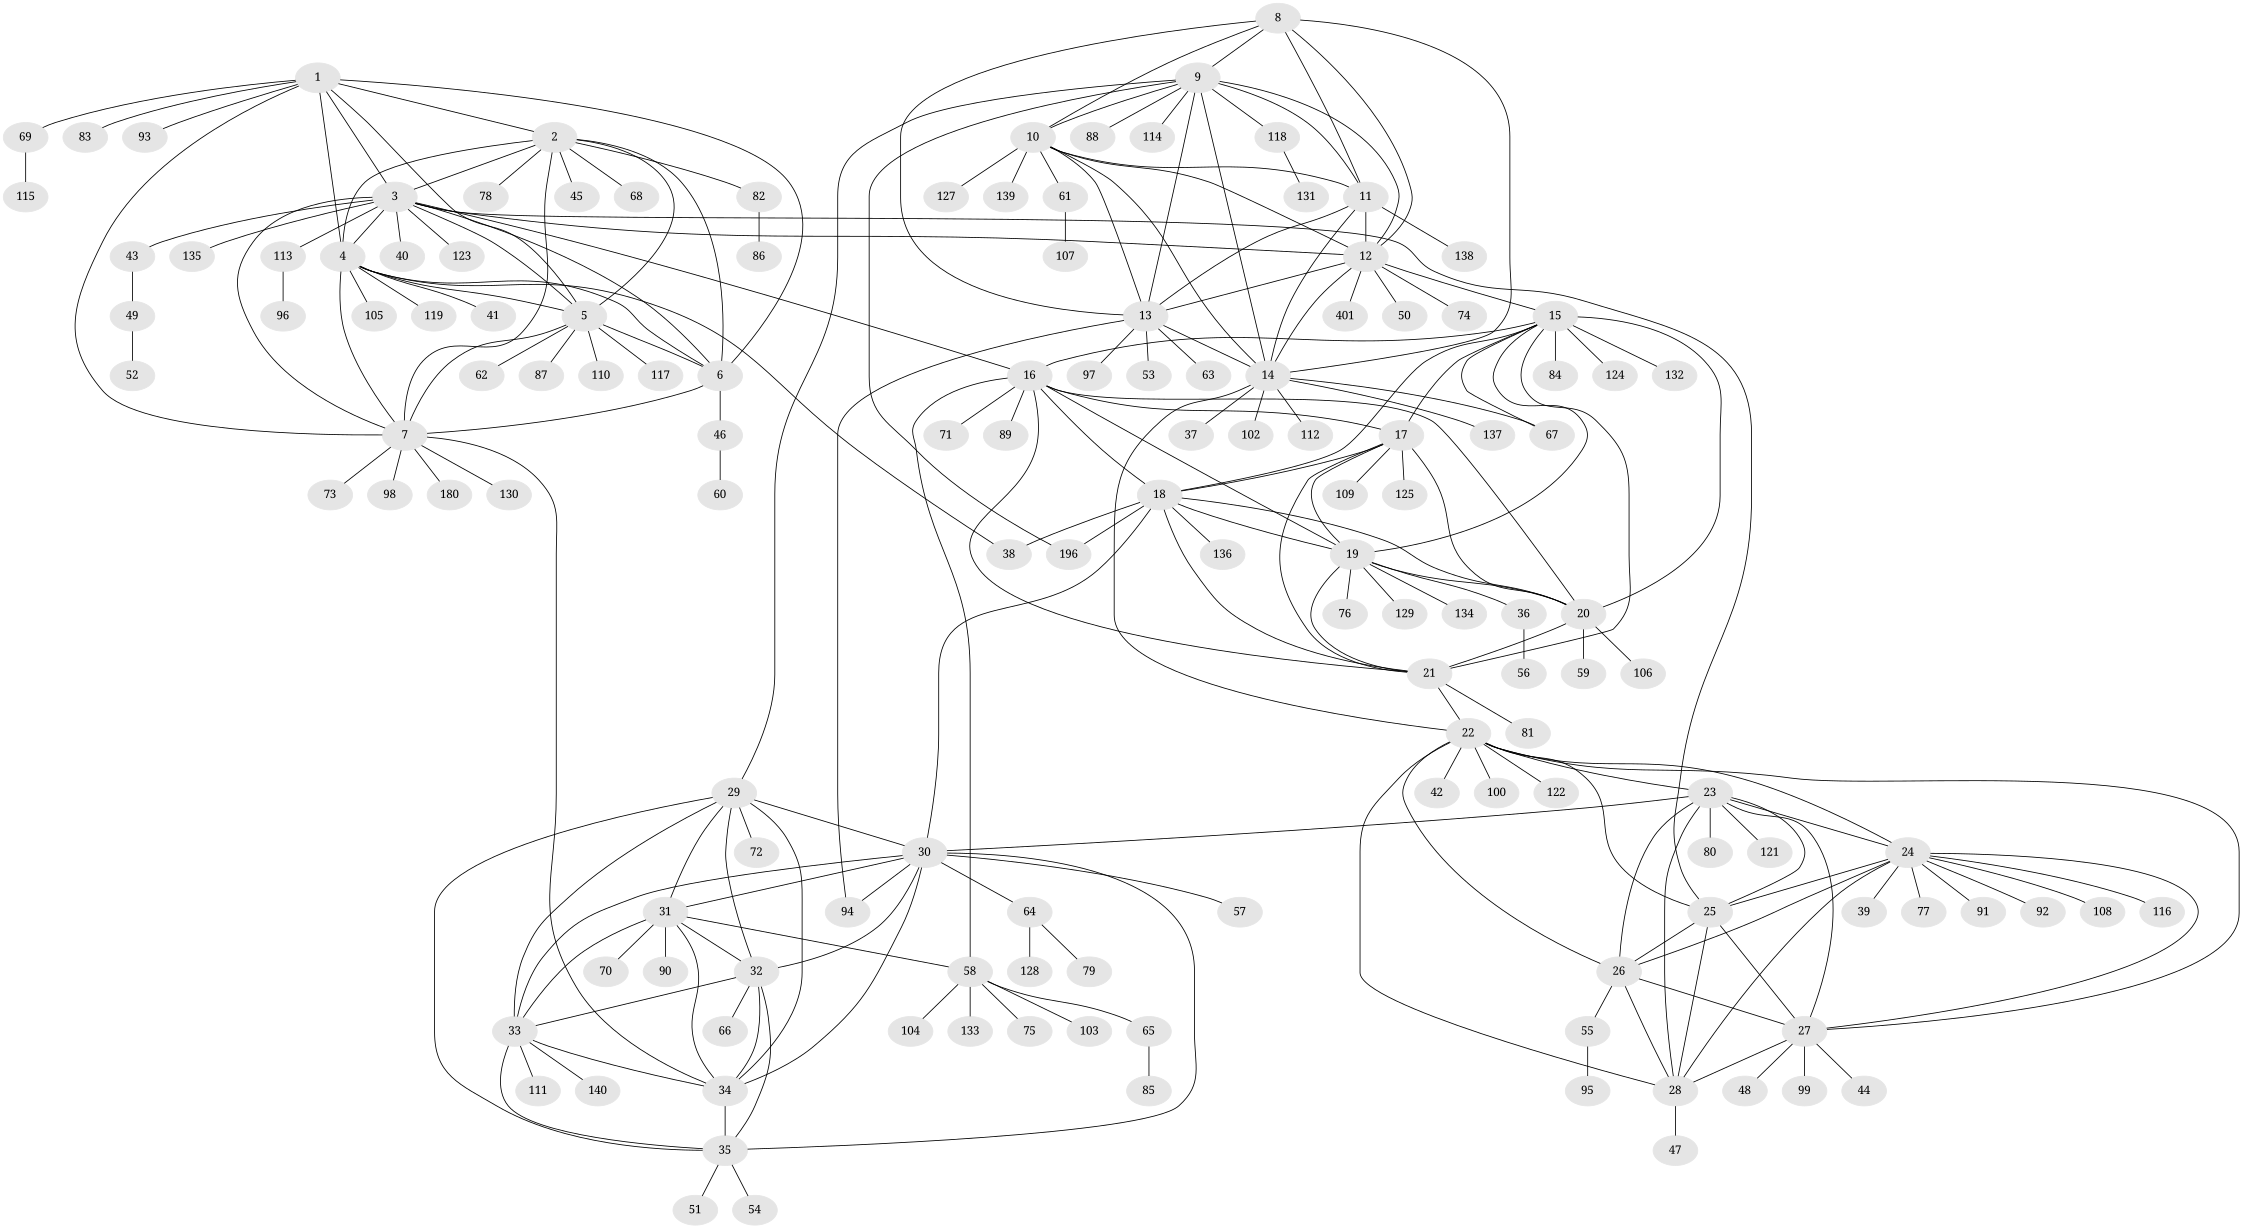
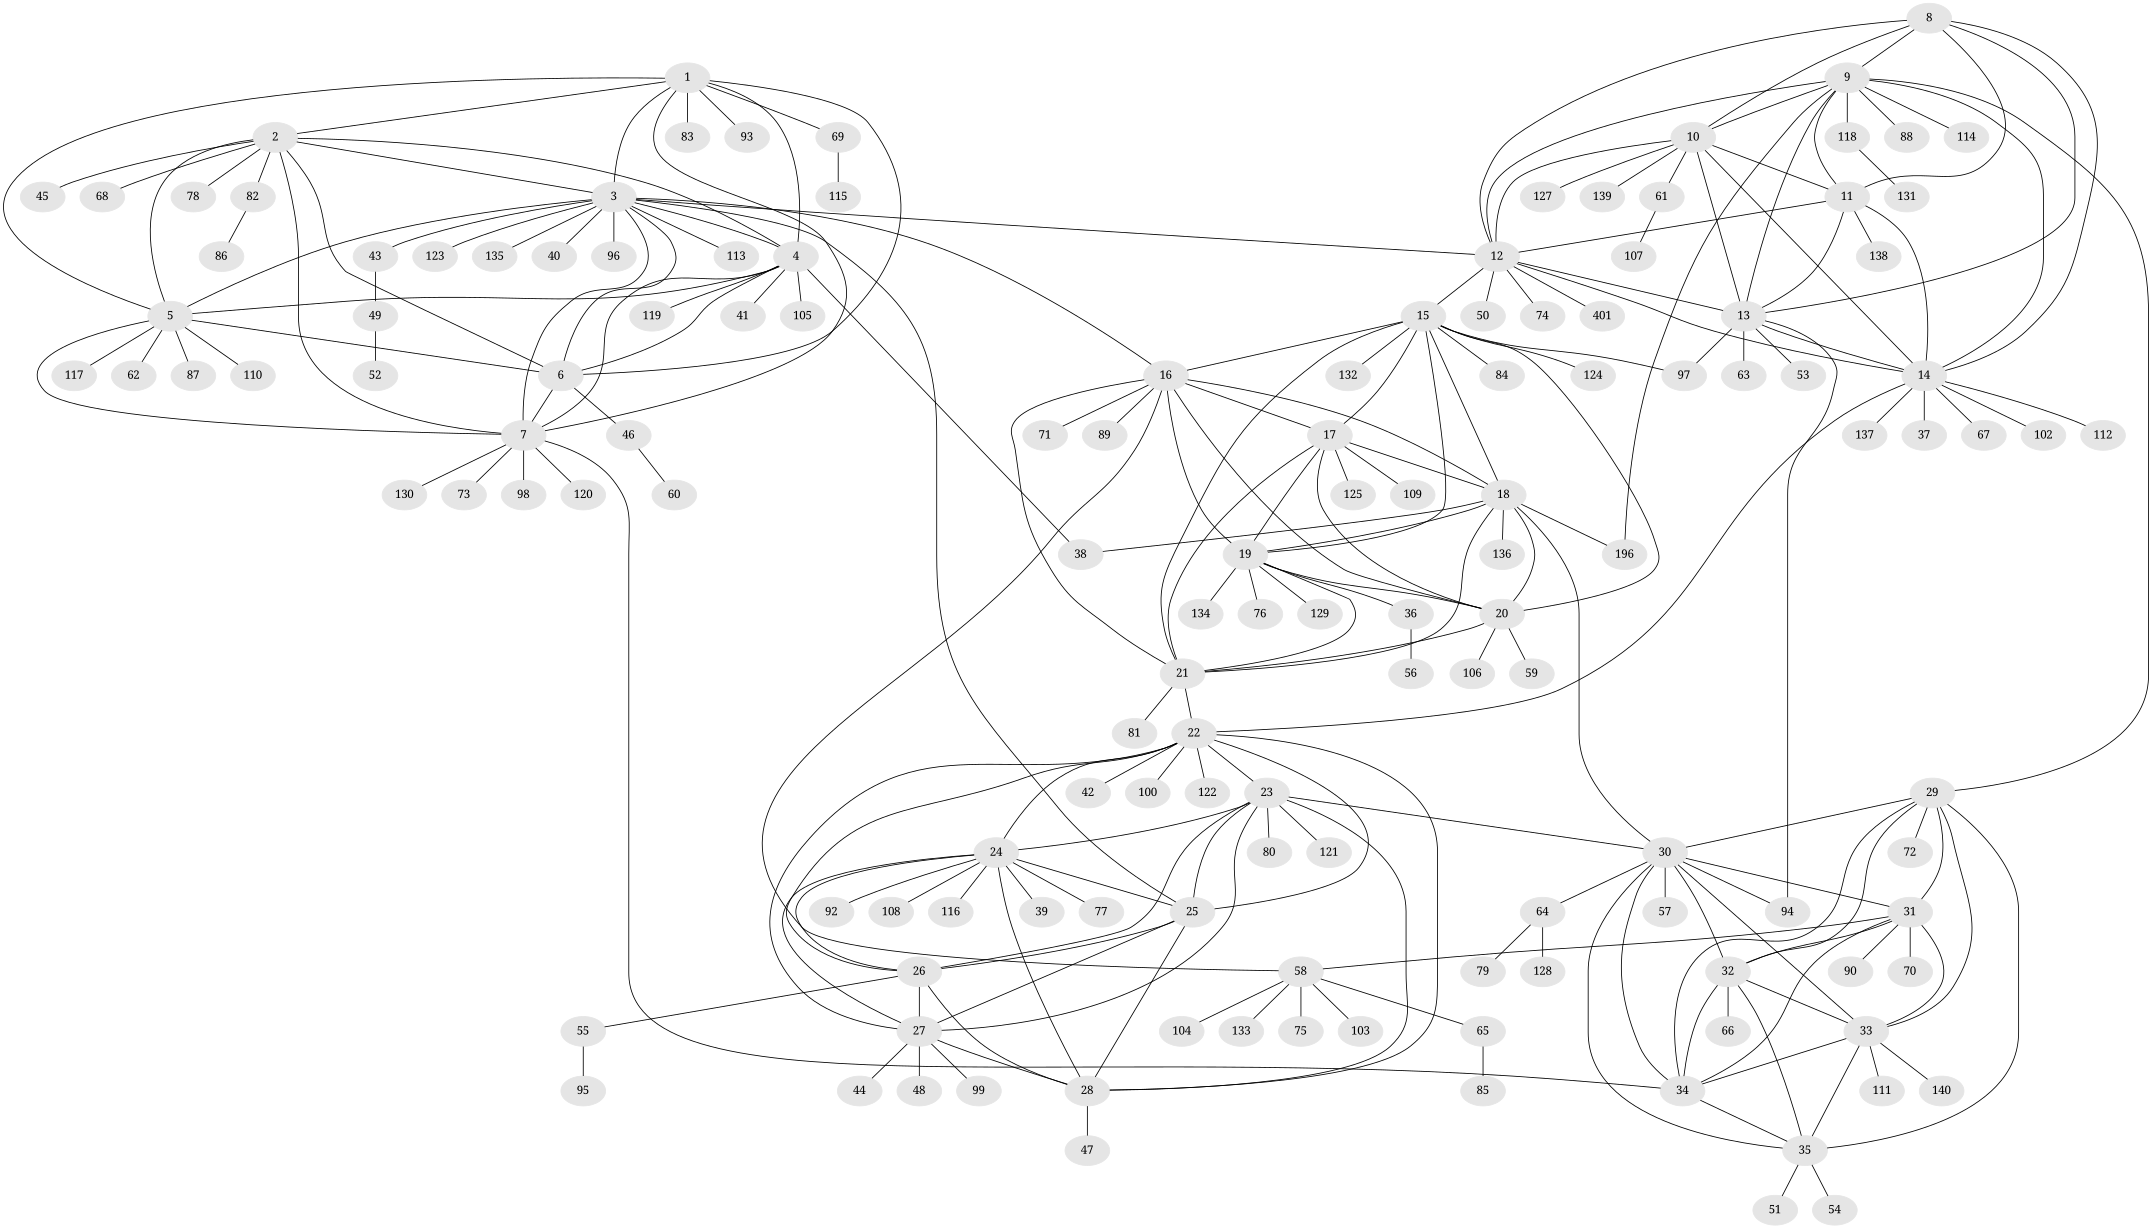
edge "113" -- "96": now "3" -- "96"
edge "15" -- "67": now "15" -- "97"
node "180": label "180" -> "120"
node "91": removed
